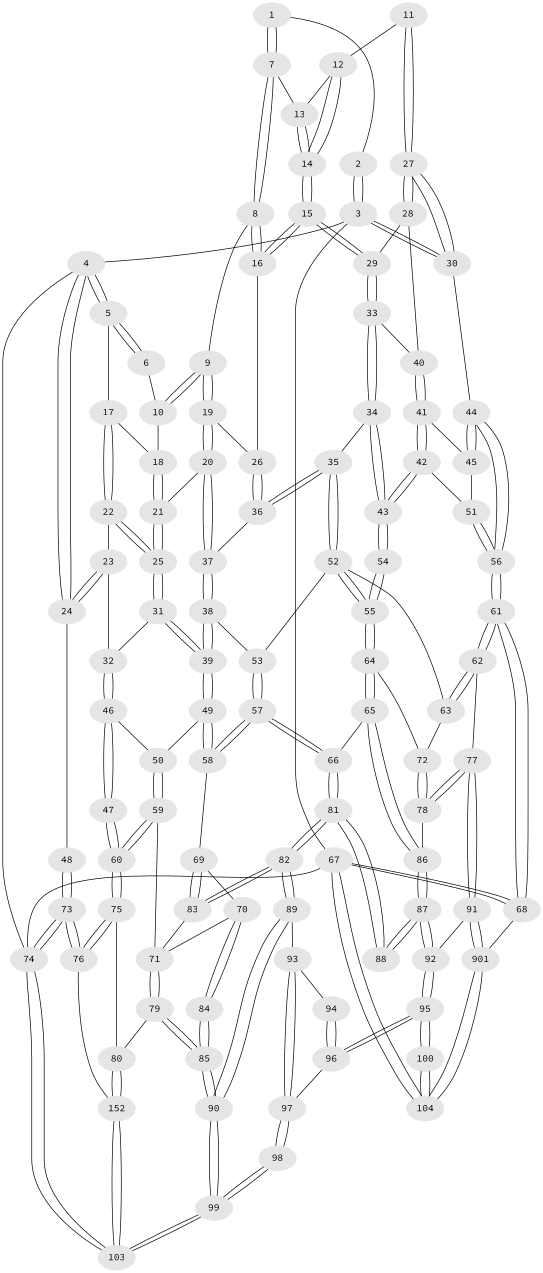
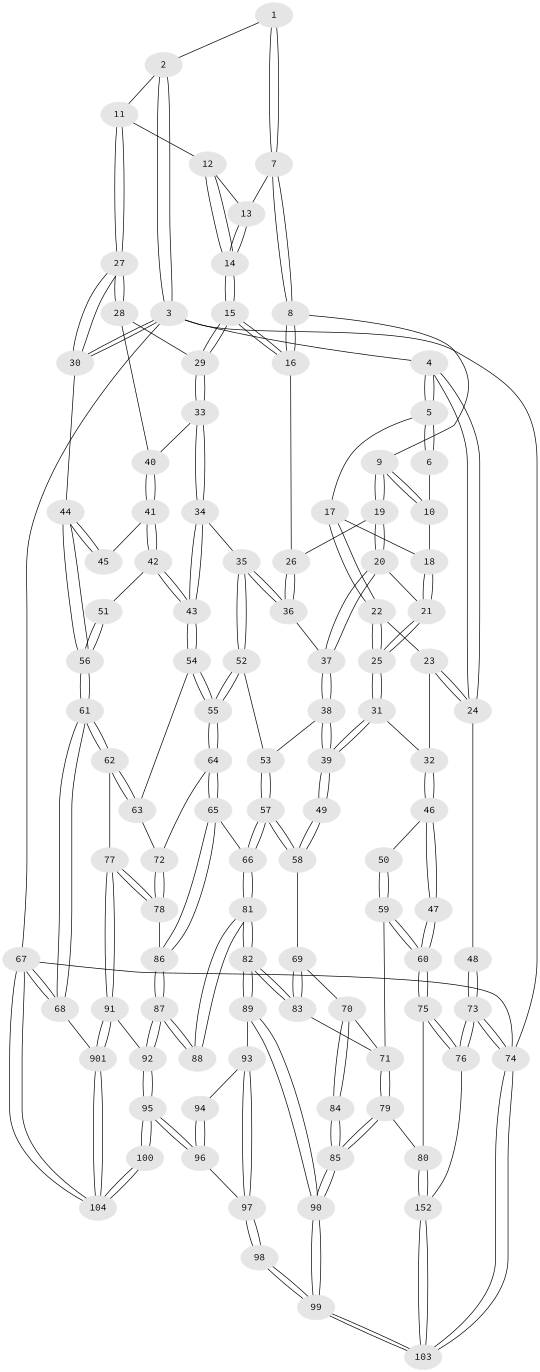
edge "2" -- "11": added
edge "45" -- "51": removed
edge "4" -- "74": now "3" -- "74"
edge "52" -- "63": now "54" -- "63"
edge "49" -- "50": removed
